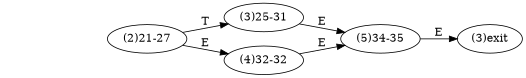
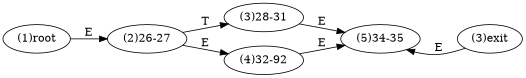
node "(3)25-31": label "(3)25-31" -> "(3)28-31"
node "(1)root": added
node "(2)21-27": label "(2)21-27" -> "(2)26-27"
edge "(5)34-35" -> "(3)exit": reversed
node "(4)32-32": label "(4)32-32" -> "(4)32-92"
